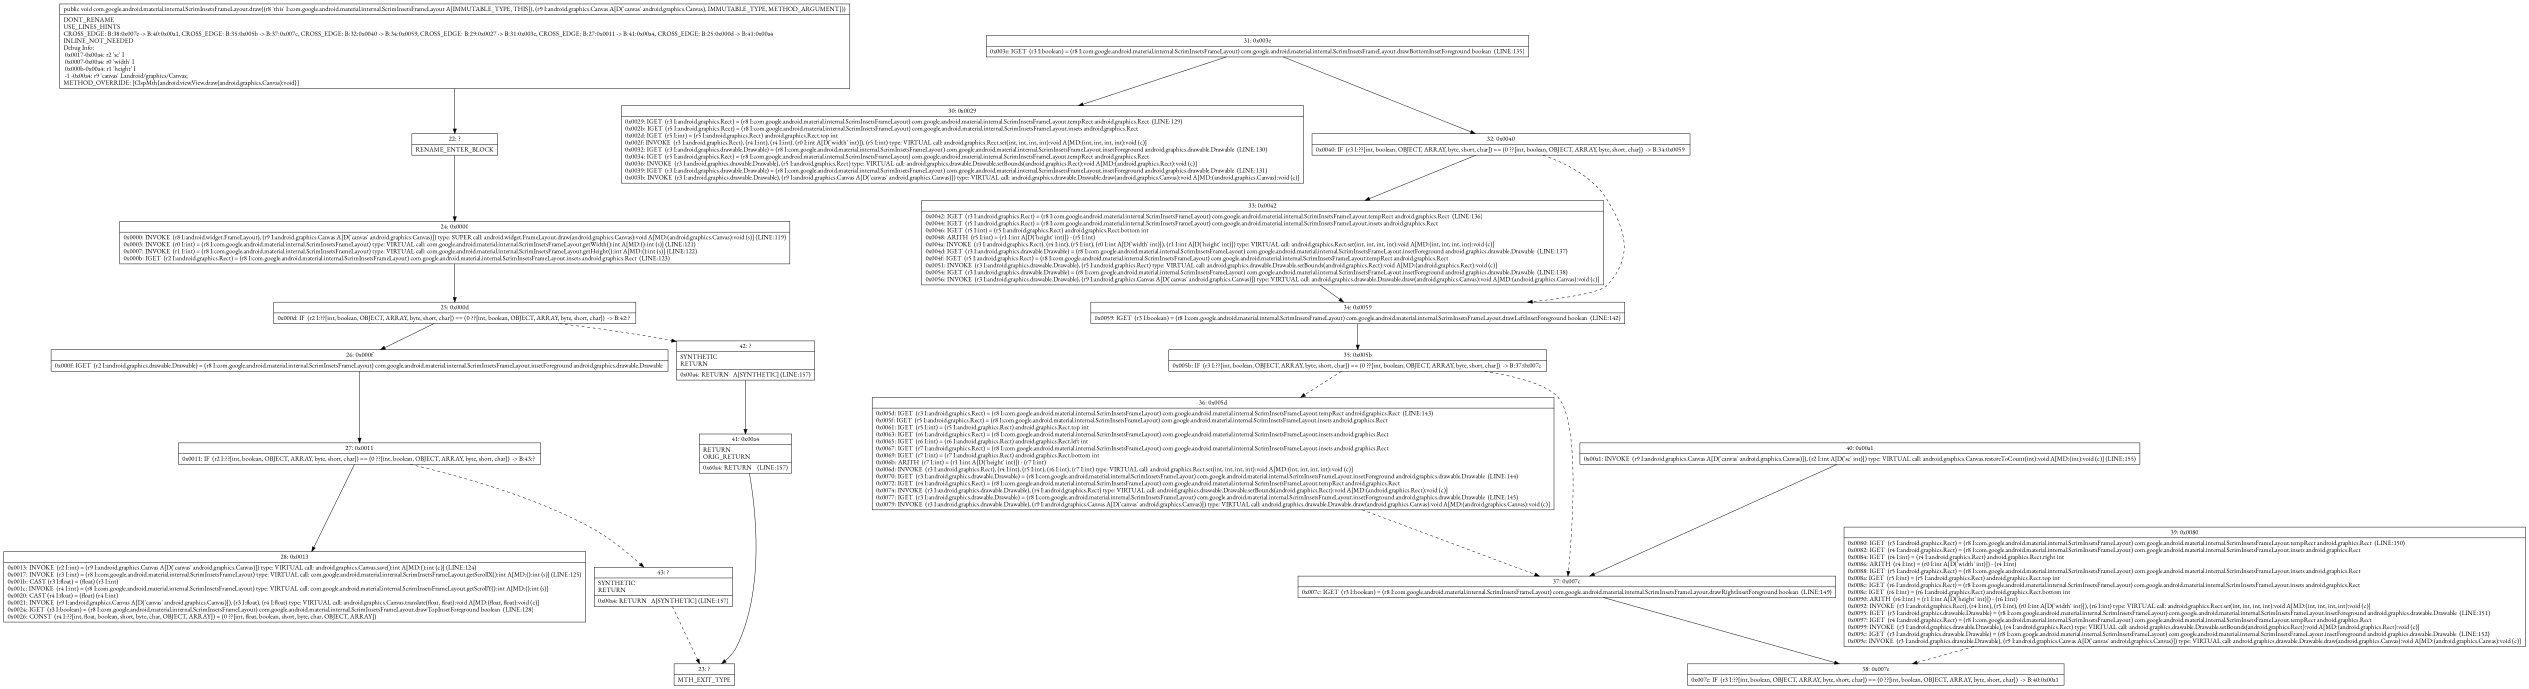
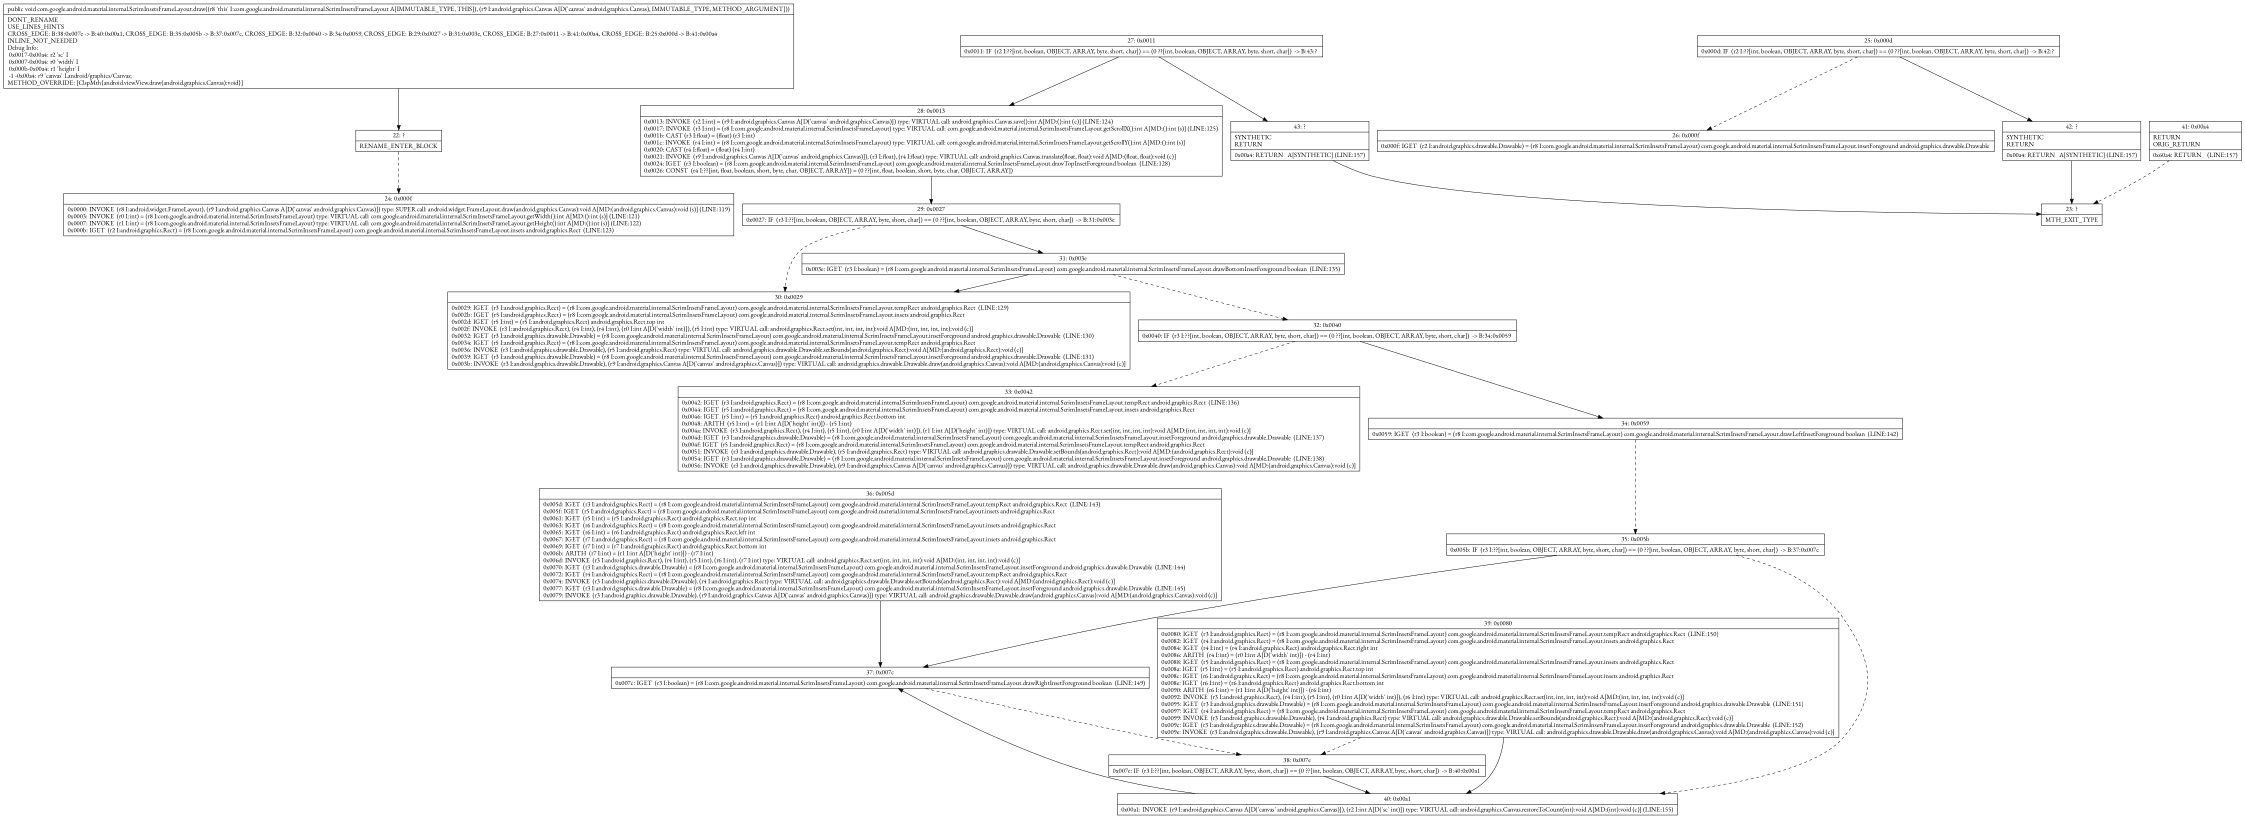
edge "31: 0x003e" -> "32: 0x0040": style solid -> dashed
edge "32: 0x0040" -> "33: 0x0042": style solid -> dashed
edge "22: ?" -> "24: 0x0000": style solid -> dashed
node "29: 0x0027": added
edge "32: 0x0040" -> "34: 0x0059": style dashed -> solid
edge "24: 0x0000" -> "25: 0x000d": removed
edge "33: 0x0042" -> "34: 0x0059": removed
edge "25: 0x000d" -> "42: ?": style dashed -> solid
edge "34: 0x0059" -> "35: 0x005b": style solid -> dashed
edge "25: 0x000d" -> "26: 0x000f": style solid -> dashed
edge "35: 0x005b" -> "36: 0x005d": now "35: 0x005b" -> "40: 0x00a1"
edge "26: 0x000f" -> "27: 0x0011": removed
edge "42: ?" -> "41: 0x00a4": now "42: ?" -> "23: ?"
edge "35: 0x005b" -> "37: 0x007c": style dashed -> solid
edge "27: 0x0011" -> "43: ?": style dashed -> solid
edge "36: 0x005d" -> "37: 0x007c": style dashed -> solid
edge "41: 0x00a4" -> "23: ?": style solid -> dashed
edge "37: 0x007c" -> "38: 0x007e": style solid -> dashed
edge "43: ?" -> "23: ?": style dashed -> solid
edge "39: 0x0080" -> "40: 0x00a1": added
edge "38: 0x007e" -> "40: 0x00a1": added
